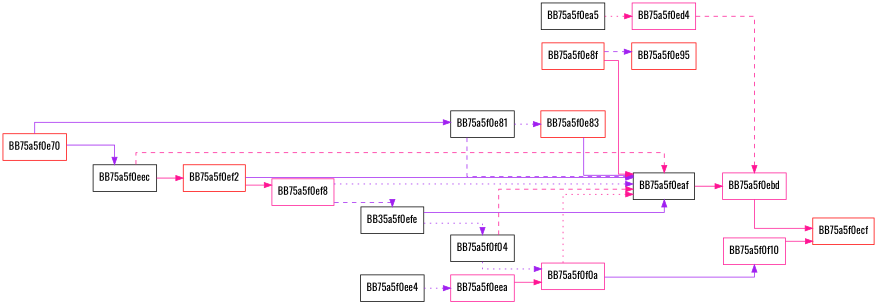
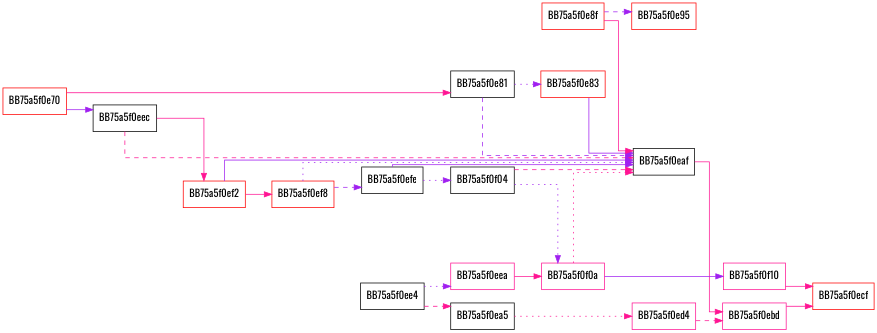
edge "BB75a5f0e70" -> "BB75a5f0e81": color purple -> deeppink
node "BB75a5f0ef8": color deeppink -> red
node "BB35a5f0efe": label "BB35a5f0efe" -> "BB75a5f0efe"
edge "BB75a5f0ee4" -> "BB75a5f0ea5": added
